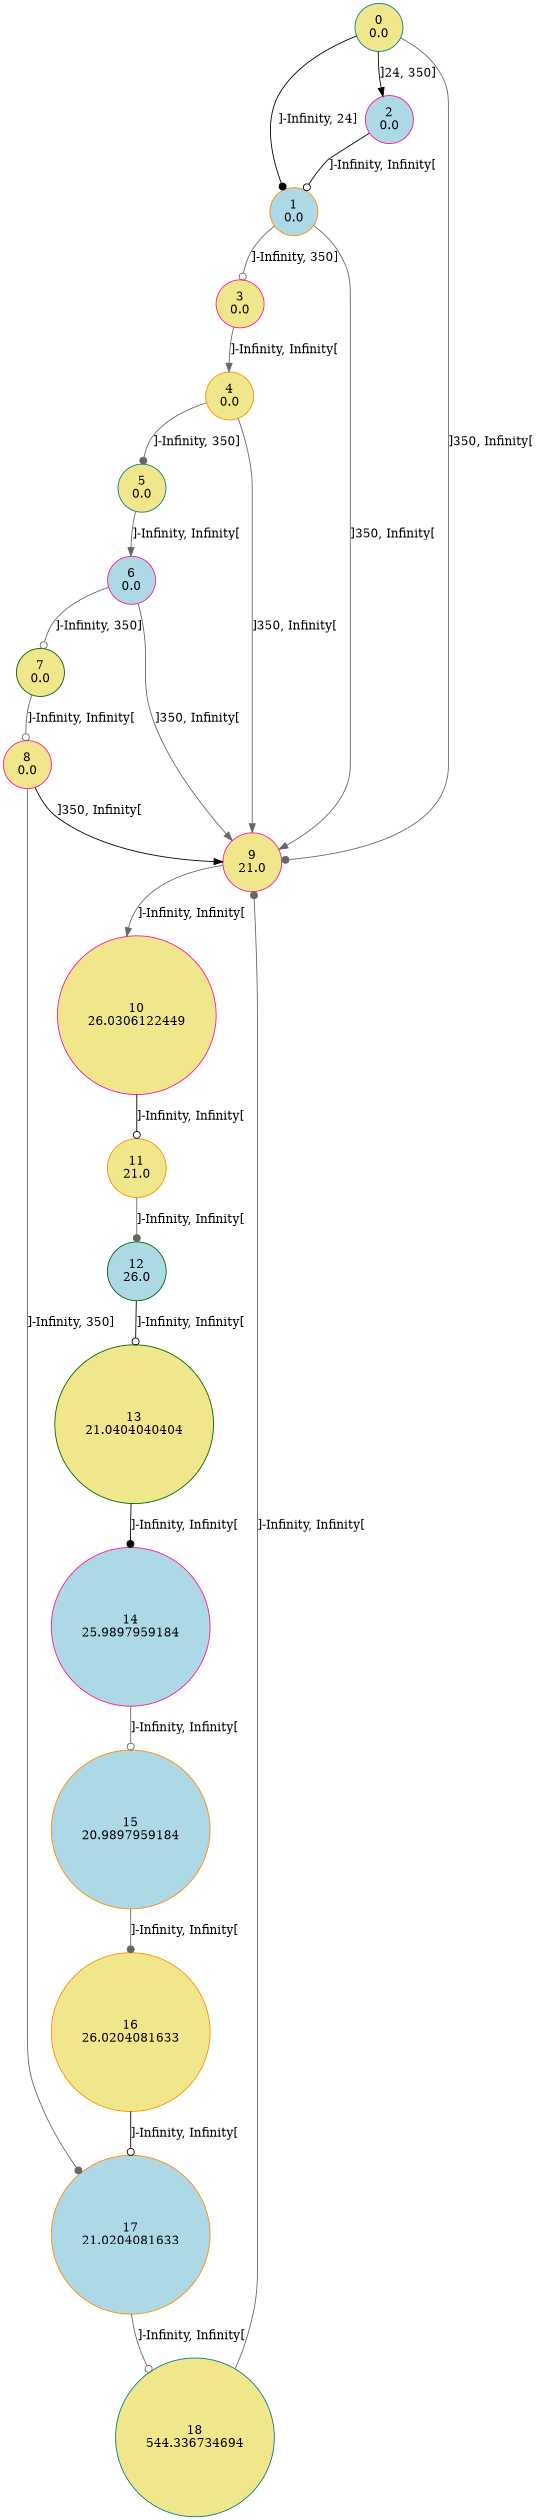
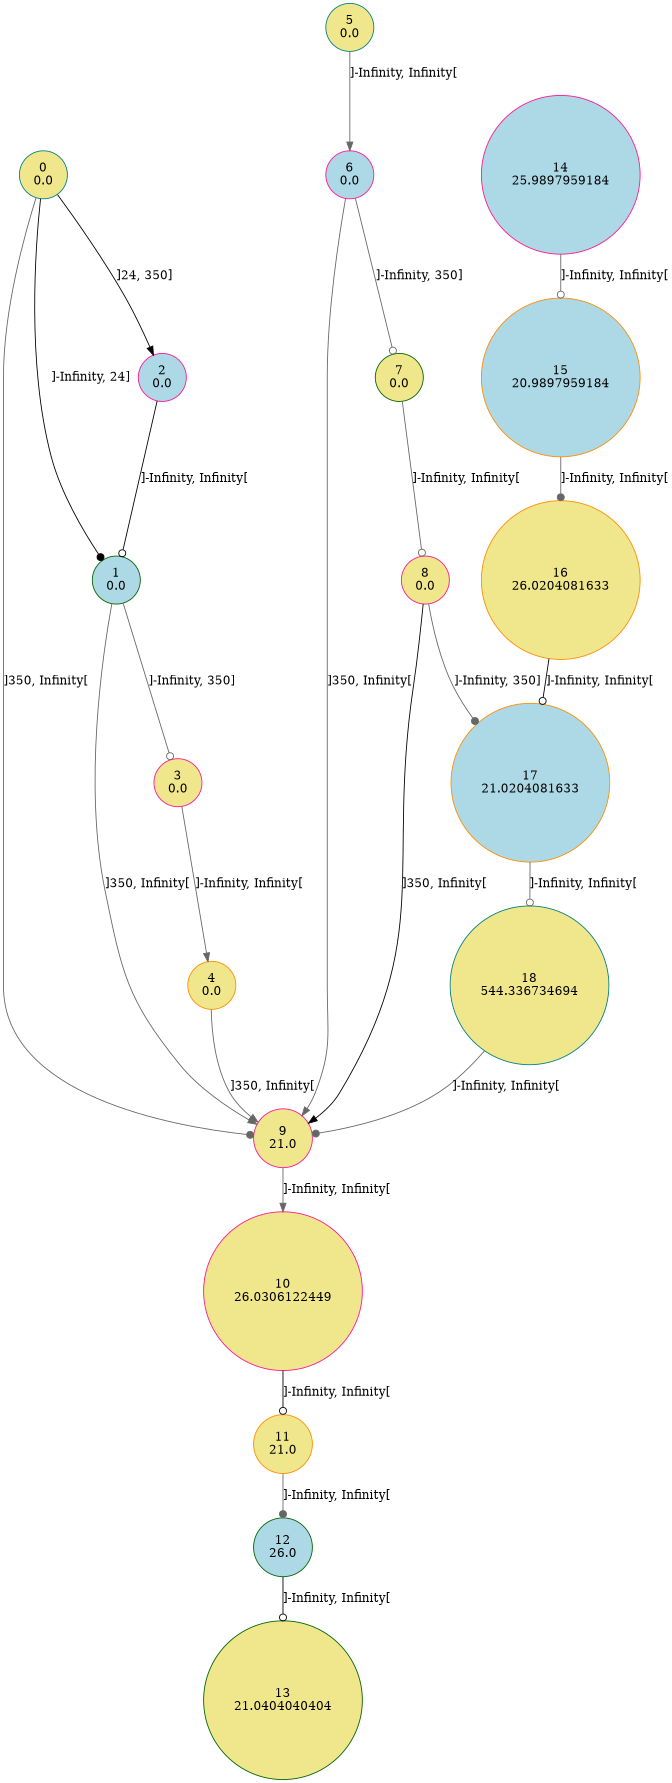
node "1 0.0": color darkorange -> darkgreen
edge "4 0.0" -> "5 0.0": removed, label "]-Infinity, 350]"
edge "13 21.0404040404" -> "14 25.9897959184": removed, label "]-Infinity, Infinity["
